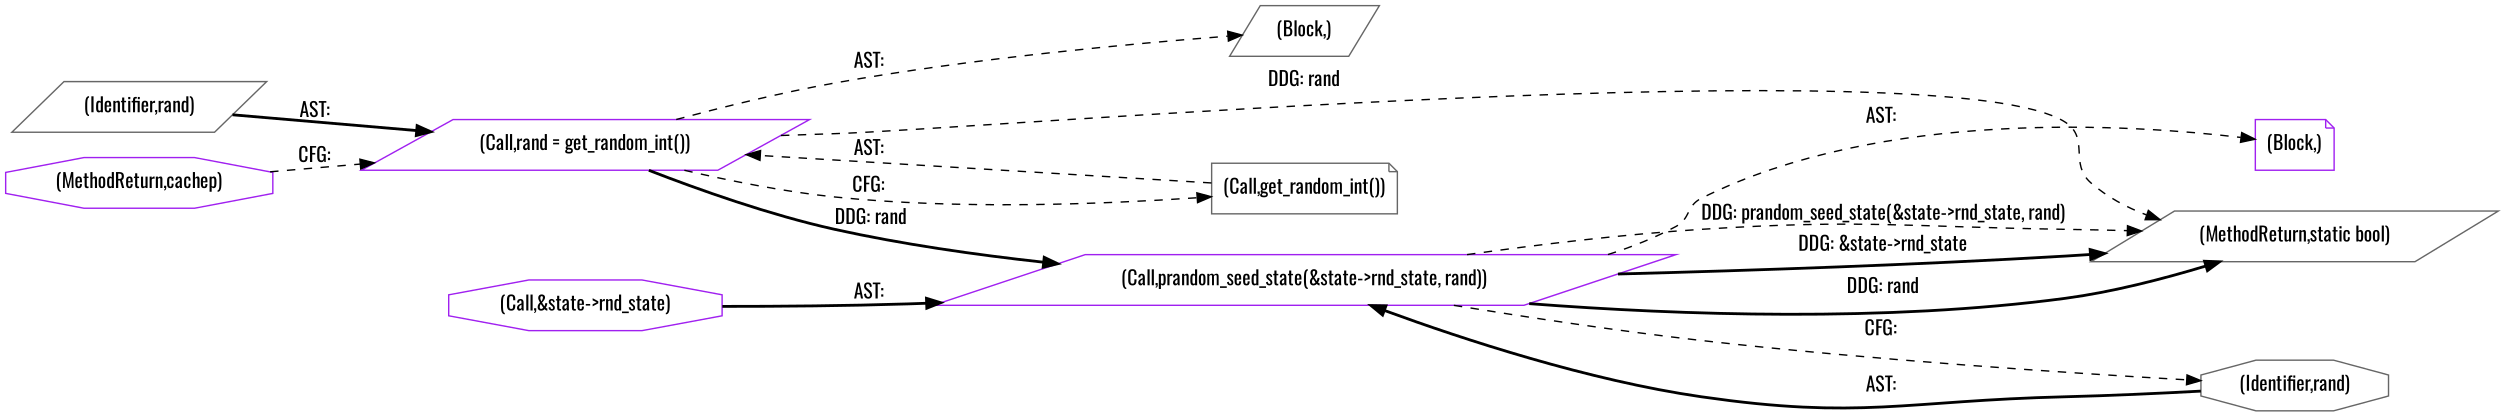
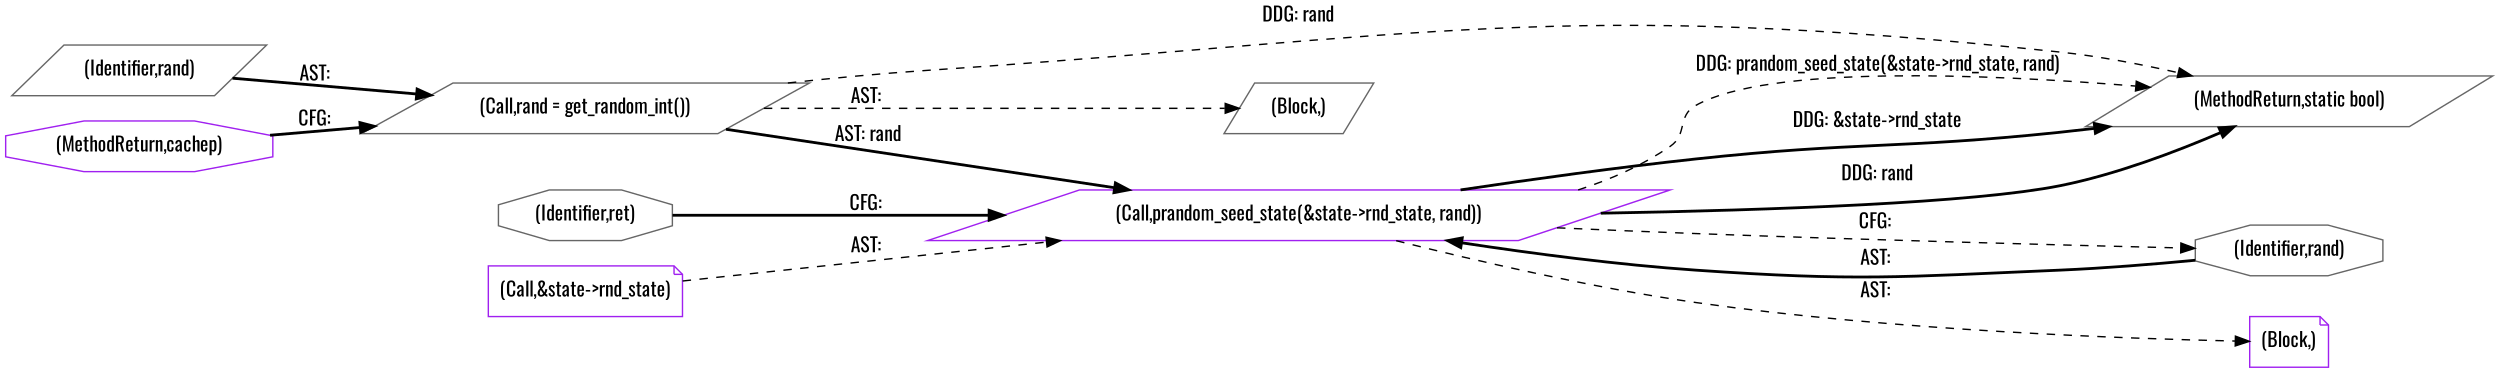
node "(Call,rand = get_random_int())": color purple -> gray40
edge "(MethodReturn,cachep)" -> "(Call,rand = get_random_int())": style dashed -> bold
node "(Call,get_random_int())": removed
node "(Identifier,ret)": added
edge "(Call,rand = get_random_int())" -> "(Call,prandom_seed_state(&state->rnd_state, rand))": label "DDG: rand" -> "AST: rand"
node "(Call,&state->rnd_state)": shape octagon -> note
edge "(Call,&state->rnd_state)" -> "(Call,prandom_seed_state(&state->rnd_state, rand))": style bold -> dashed
